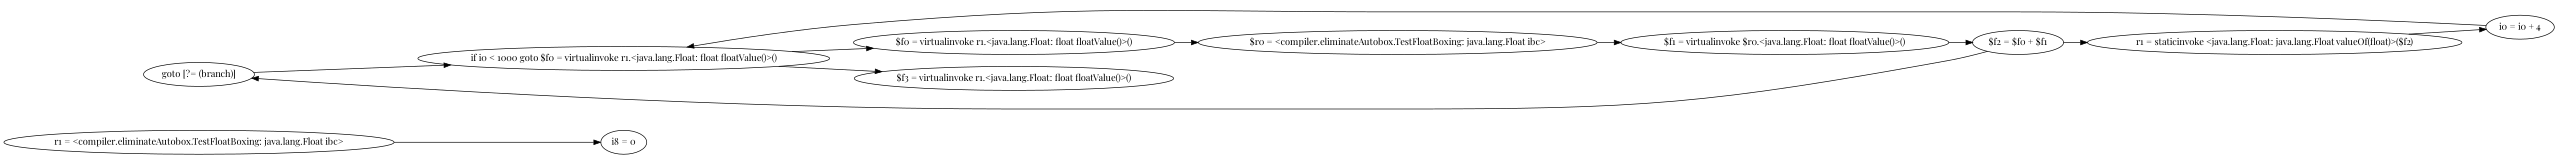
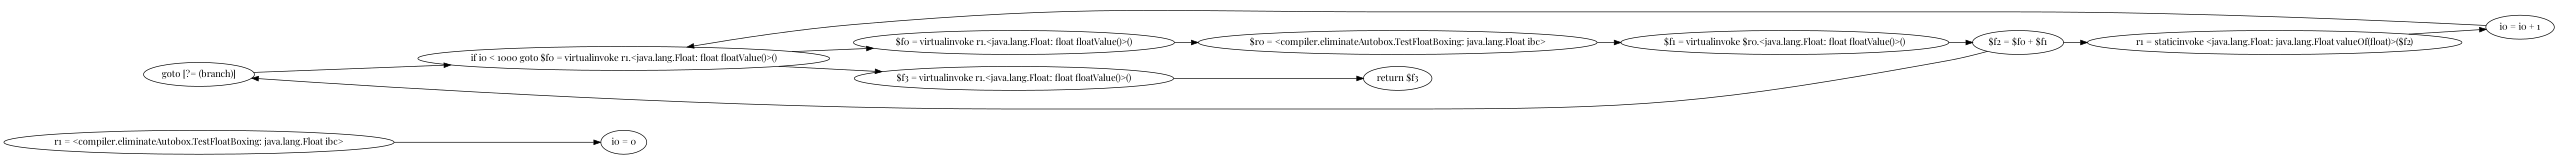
node "i0 = i0 + 4": label "i0 = i0 + 4" -> "i0 = i0 + 1"
node "return $f3": added
node "i8 = 0": label "i8 = 0" -> "i0 = 0"
